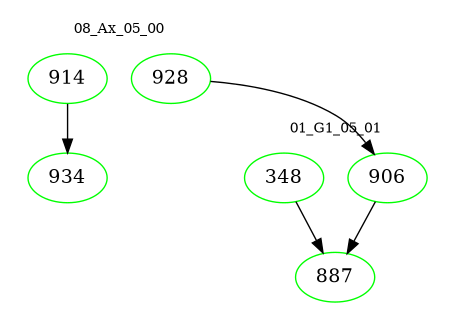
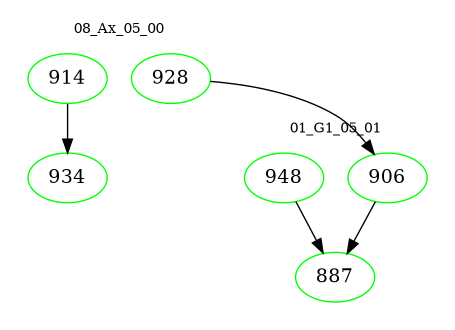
node "348": label "348" -> "948"
